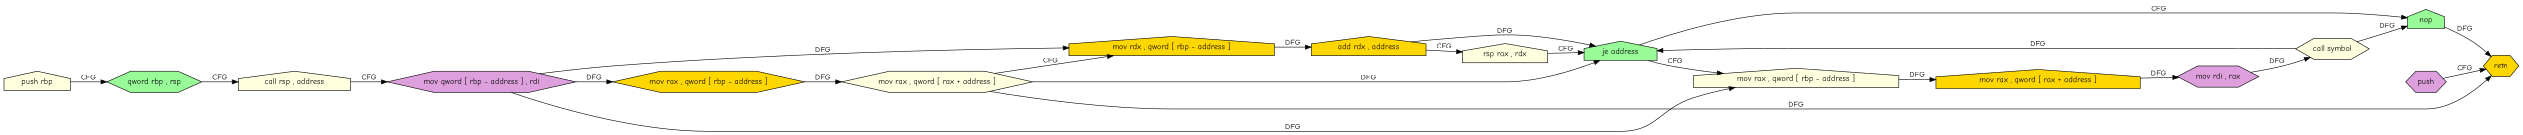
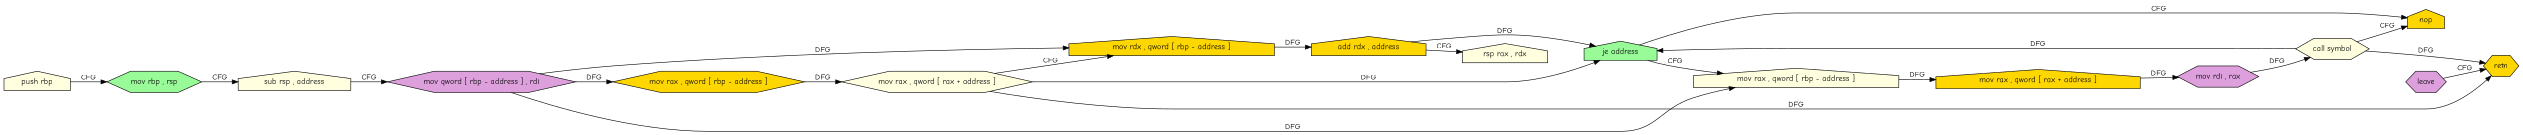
node "nop": fillcolor palegreen -> gold
edge "call symbol" -> "nop": label "DFG" -> "CFG"
edge "nop" -> "retn": now "call symbol" -> "retn"
edge "rsp rax , rdx" -> "je address": removed, label "CFG"
node "qword rbp , rsp": label "qword rbp , rsp" -> "mov rbp , rsp"
node "call rsp , address": label "call rsp , address" -> "sub rsp , address"
node "push": label "push" -> "leave"
